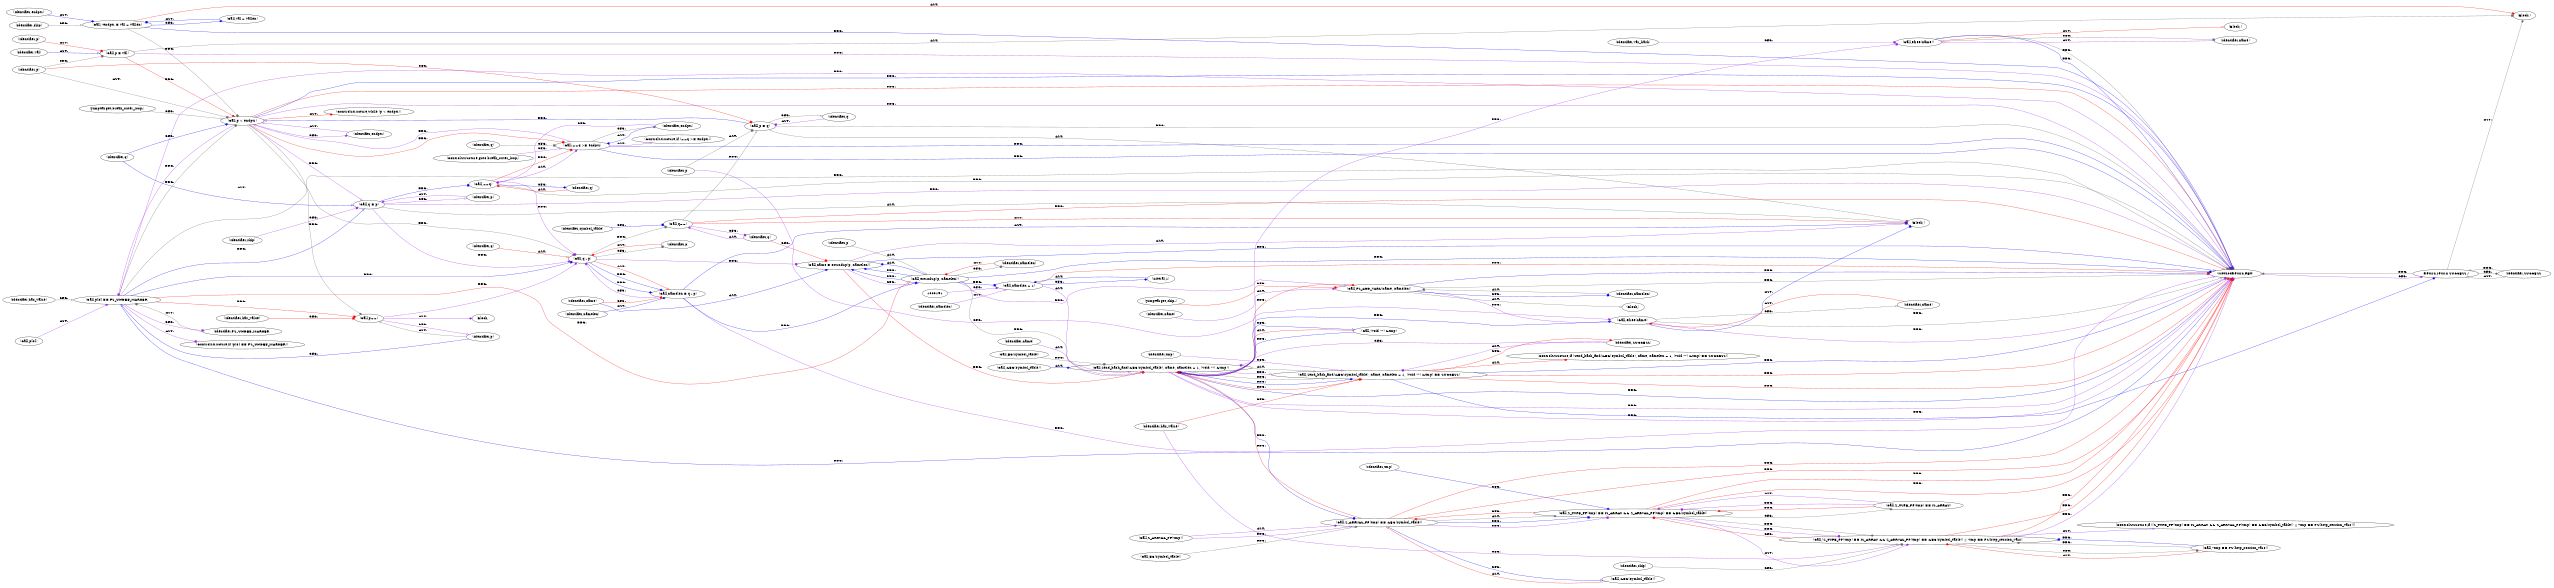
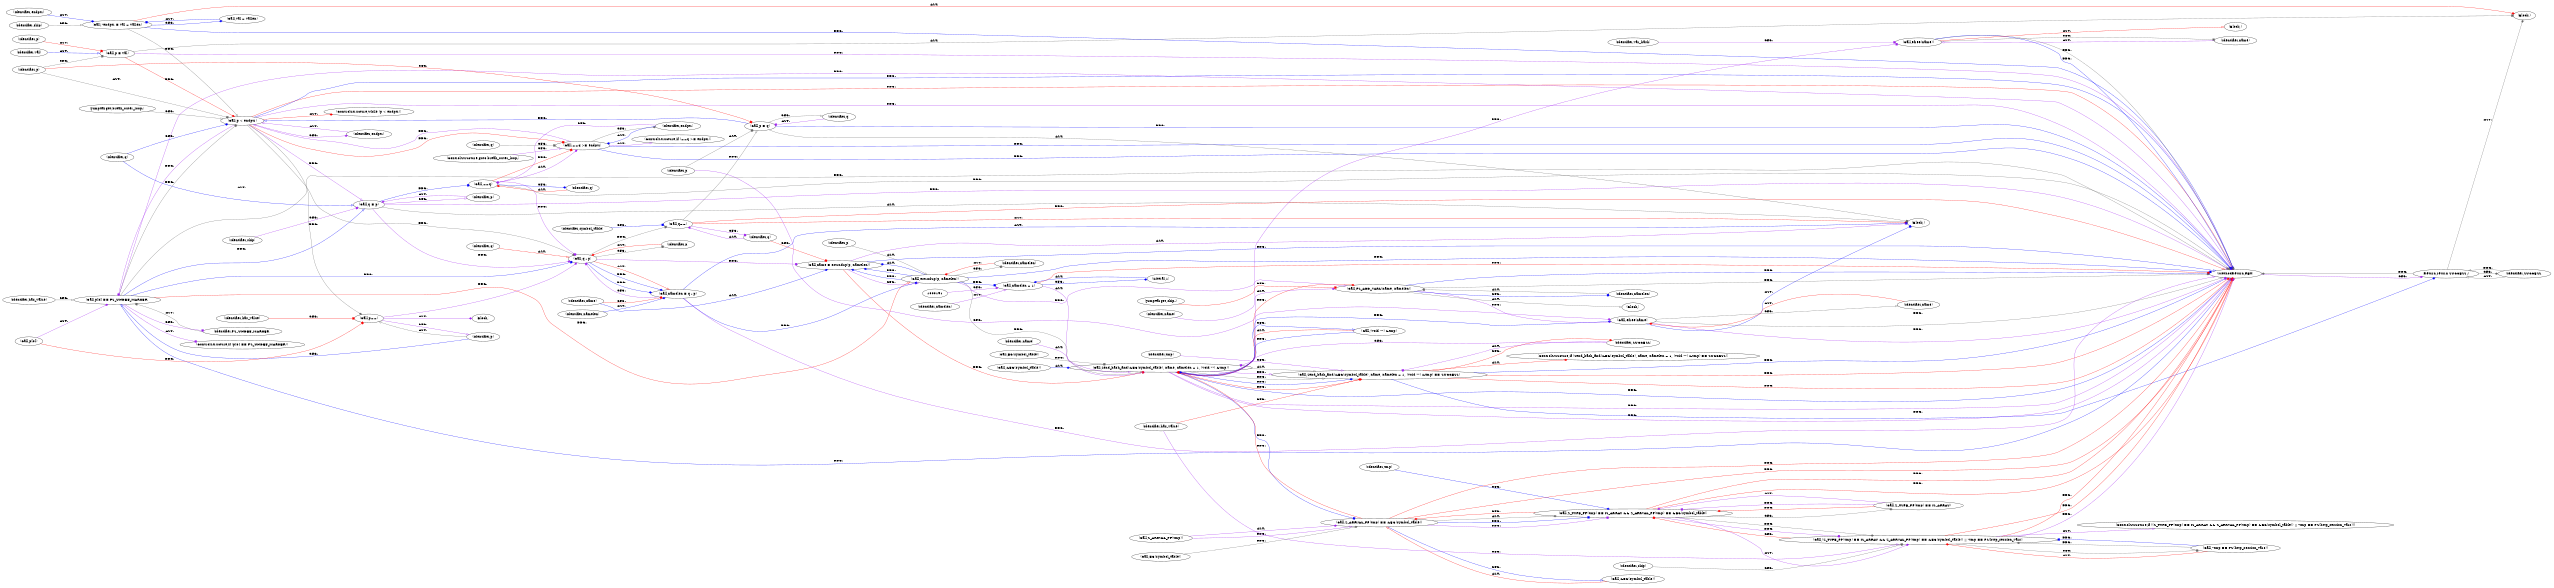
edge "(Call,*endptr = val + vallen)" -> "(Call,p < endptr)": arrowhead box -> onormal
edge "(Call,p = q)" -> "(MethodReturn,RET)": color gray40 -> blue
edge "(Call,p[0] == PS_UNDEF_MARKER)" -> "(Call,p++)": now "(Call,p[0])" -> "(Call,p++)"
